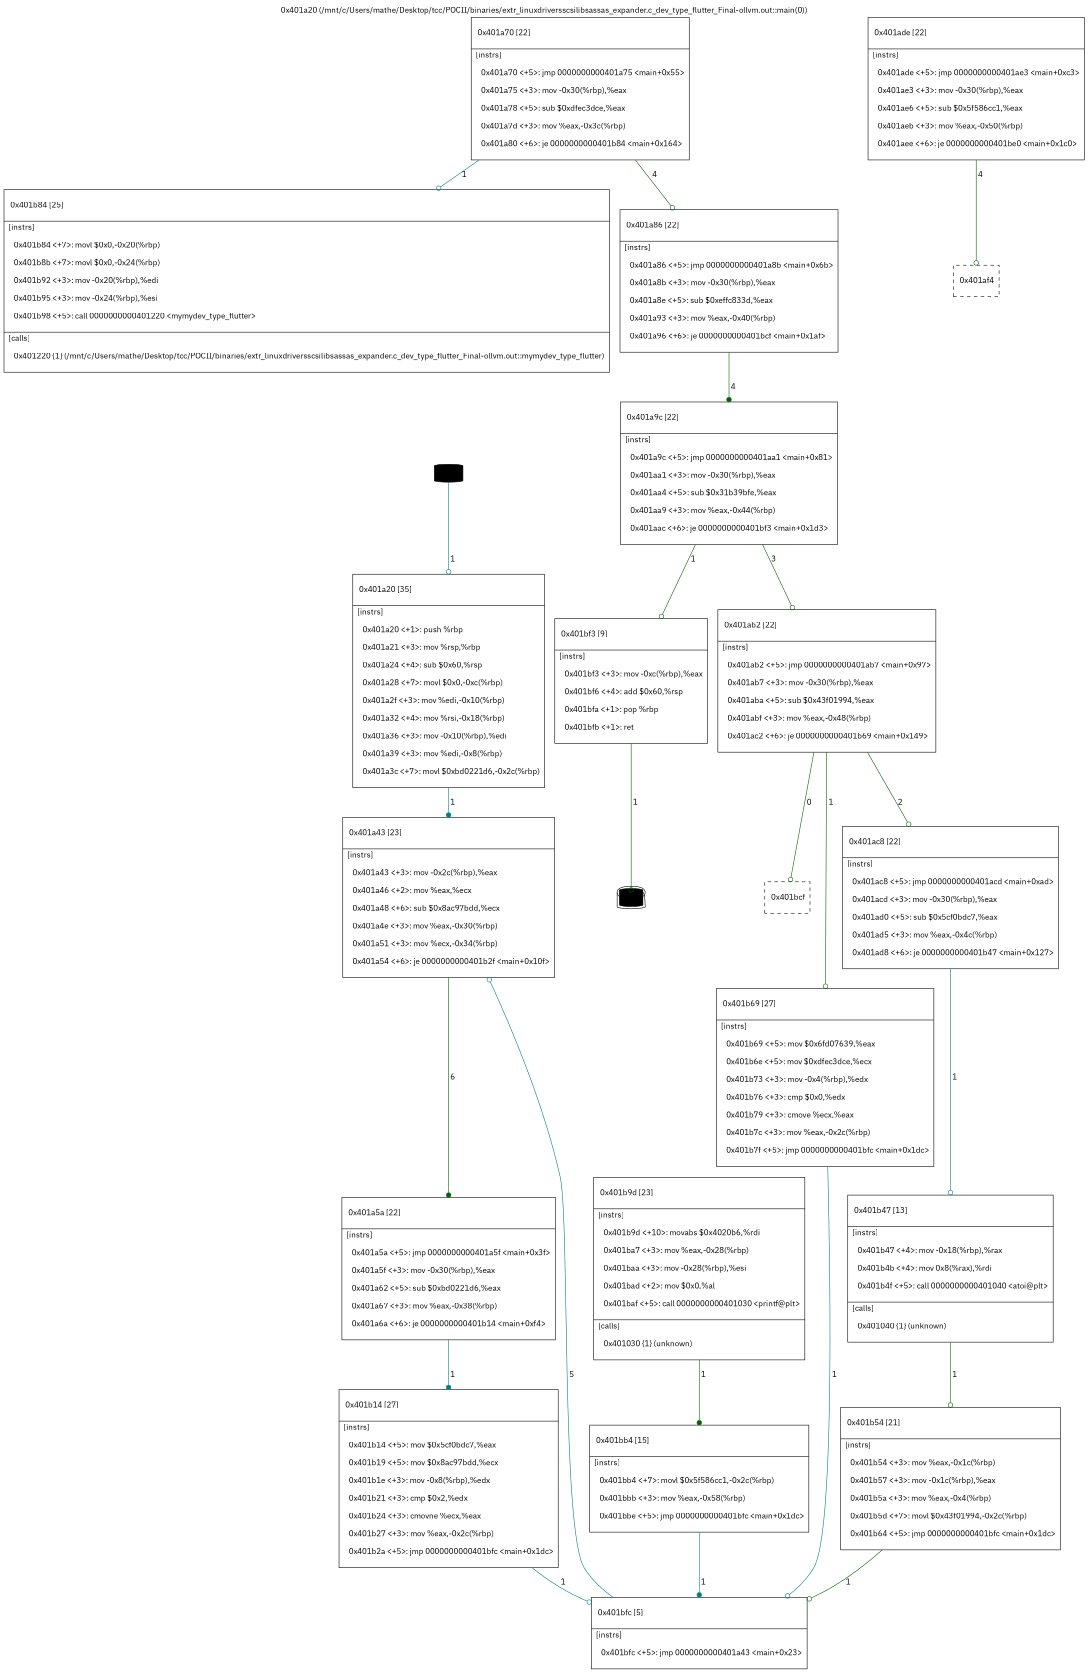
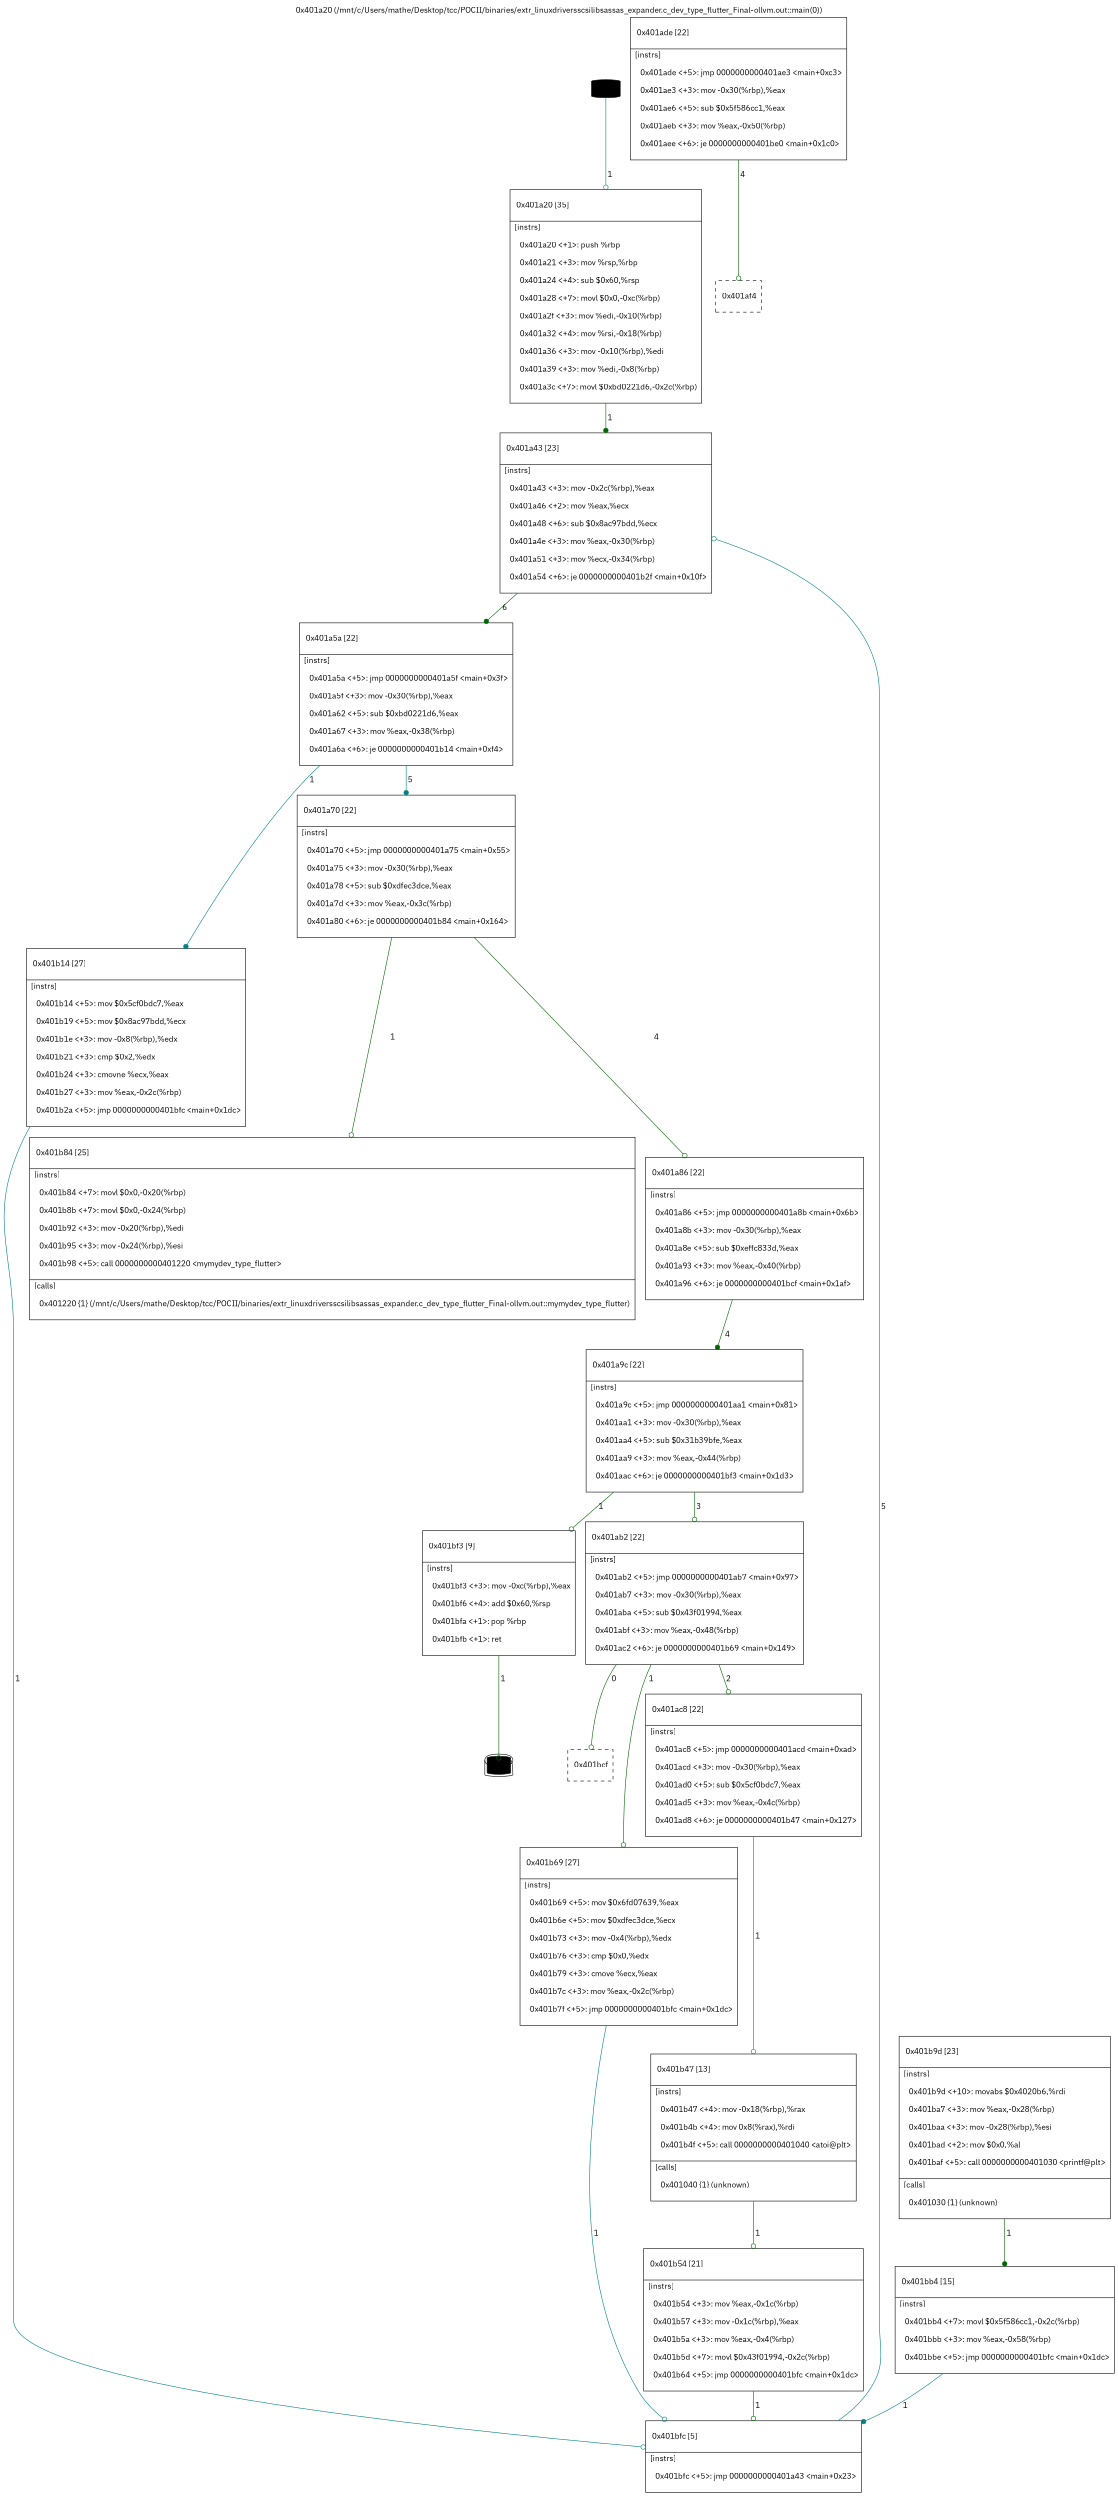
edge "0x401a70 [22]" -> "0x401b84 [25]": color teal -> darkgreen
edge "0x401a5a [22]" -> "0x401a70 [22]": added, label "5"
edge "0x401a20 [35]" -> "0x401a43 [23]": color teal -> darkgreen
